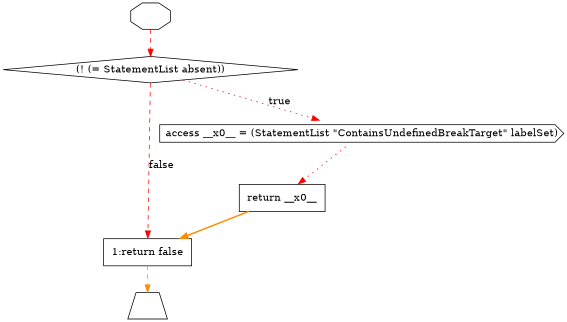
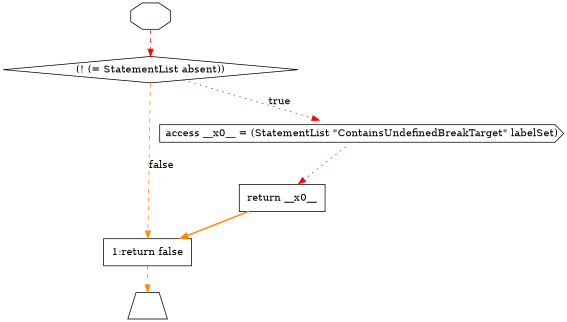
edge "(! (= StatementList absent))" -> "1:return false": color red -> darkorange
